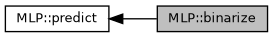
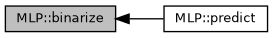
edge "MLP::binarize" -> "MLP::predict": reversed
